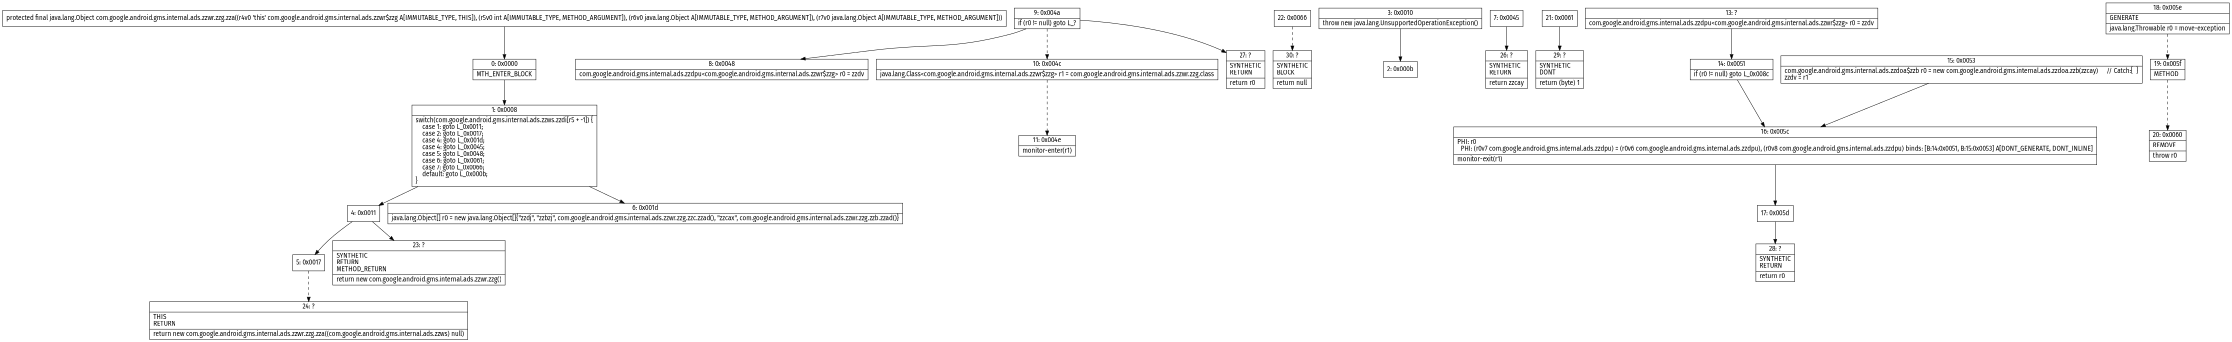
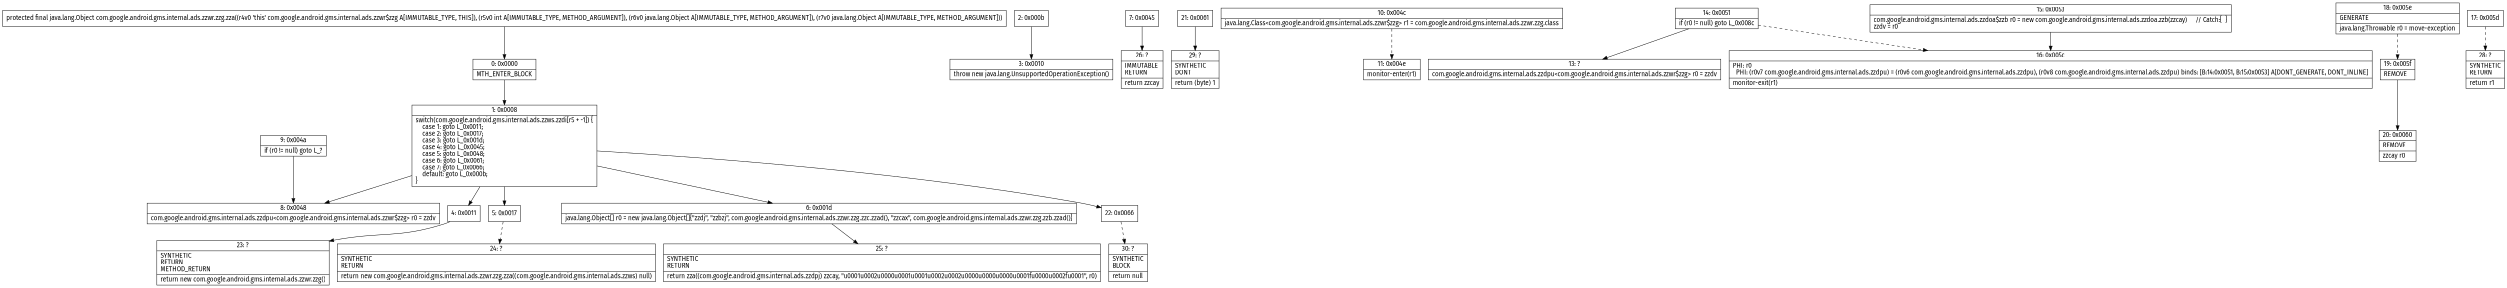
edge "9: 0x004a" -> "10: 0x004c": removed
edge "13: ?" -> "14: 0x0051": reversed
edge "3: 0x0010" -> "2: 0x000b": reversed
node "26: ?": text "SYNTHETIC" -> "IMMUTABLE"
node "27: ?": removed
node "19: 0x005f": text "METHOD" -> "REMOVE"
node "15: 0x0053": text "zzdv = r1" -> "zzdv = r0"
edge "14: 0x0051" -> "16: 0x005c": style solid -> dashed
edge "19: 0x005f" -> "20: 0x0060": style dashed -> solid
node "1: 0x0008": text "case 4: goto L_0x001d;" -> "case 3: goto L_0x001d;"
node "20: 0x0060": text "throw r0" -> "zzcay r0"
edge "1: 0x0008" -> "22: 0x0066": added
edge "16: 0x005c" -> "17: 0x005d": removed
edge "1: 0x0008" -> "8: 0x0048": added
edge "17: 0x005d" -> "28: ?": style solid -> dashed
edge "4: 0x0011" -> "5: 0x0017": now "1: 0x0008" -> "5: 0x0017"
node "25: ?": added
node "28: ?": text "return r0" -> "return r1"
node "24: ?": text "THIS" -> "SYNTHETIC"
